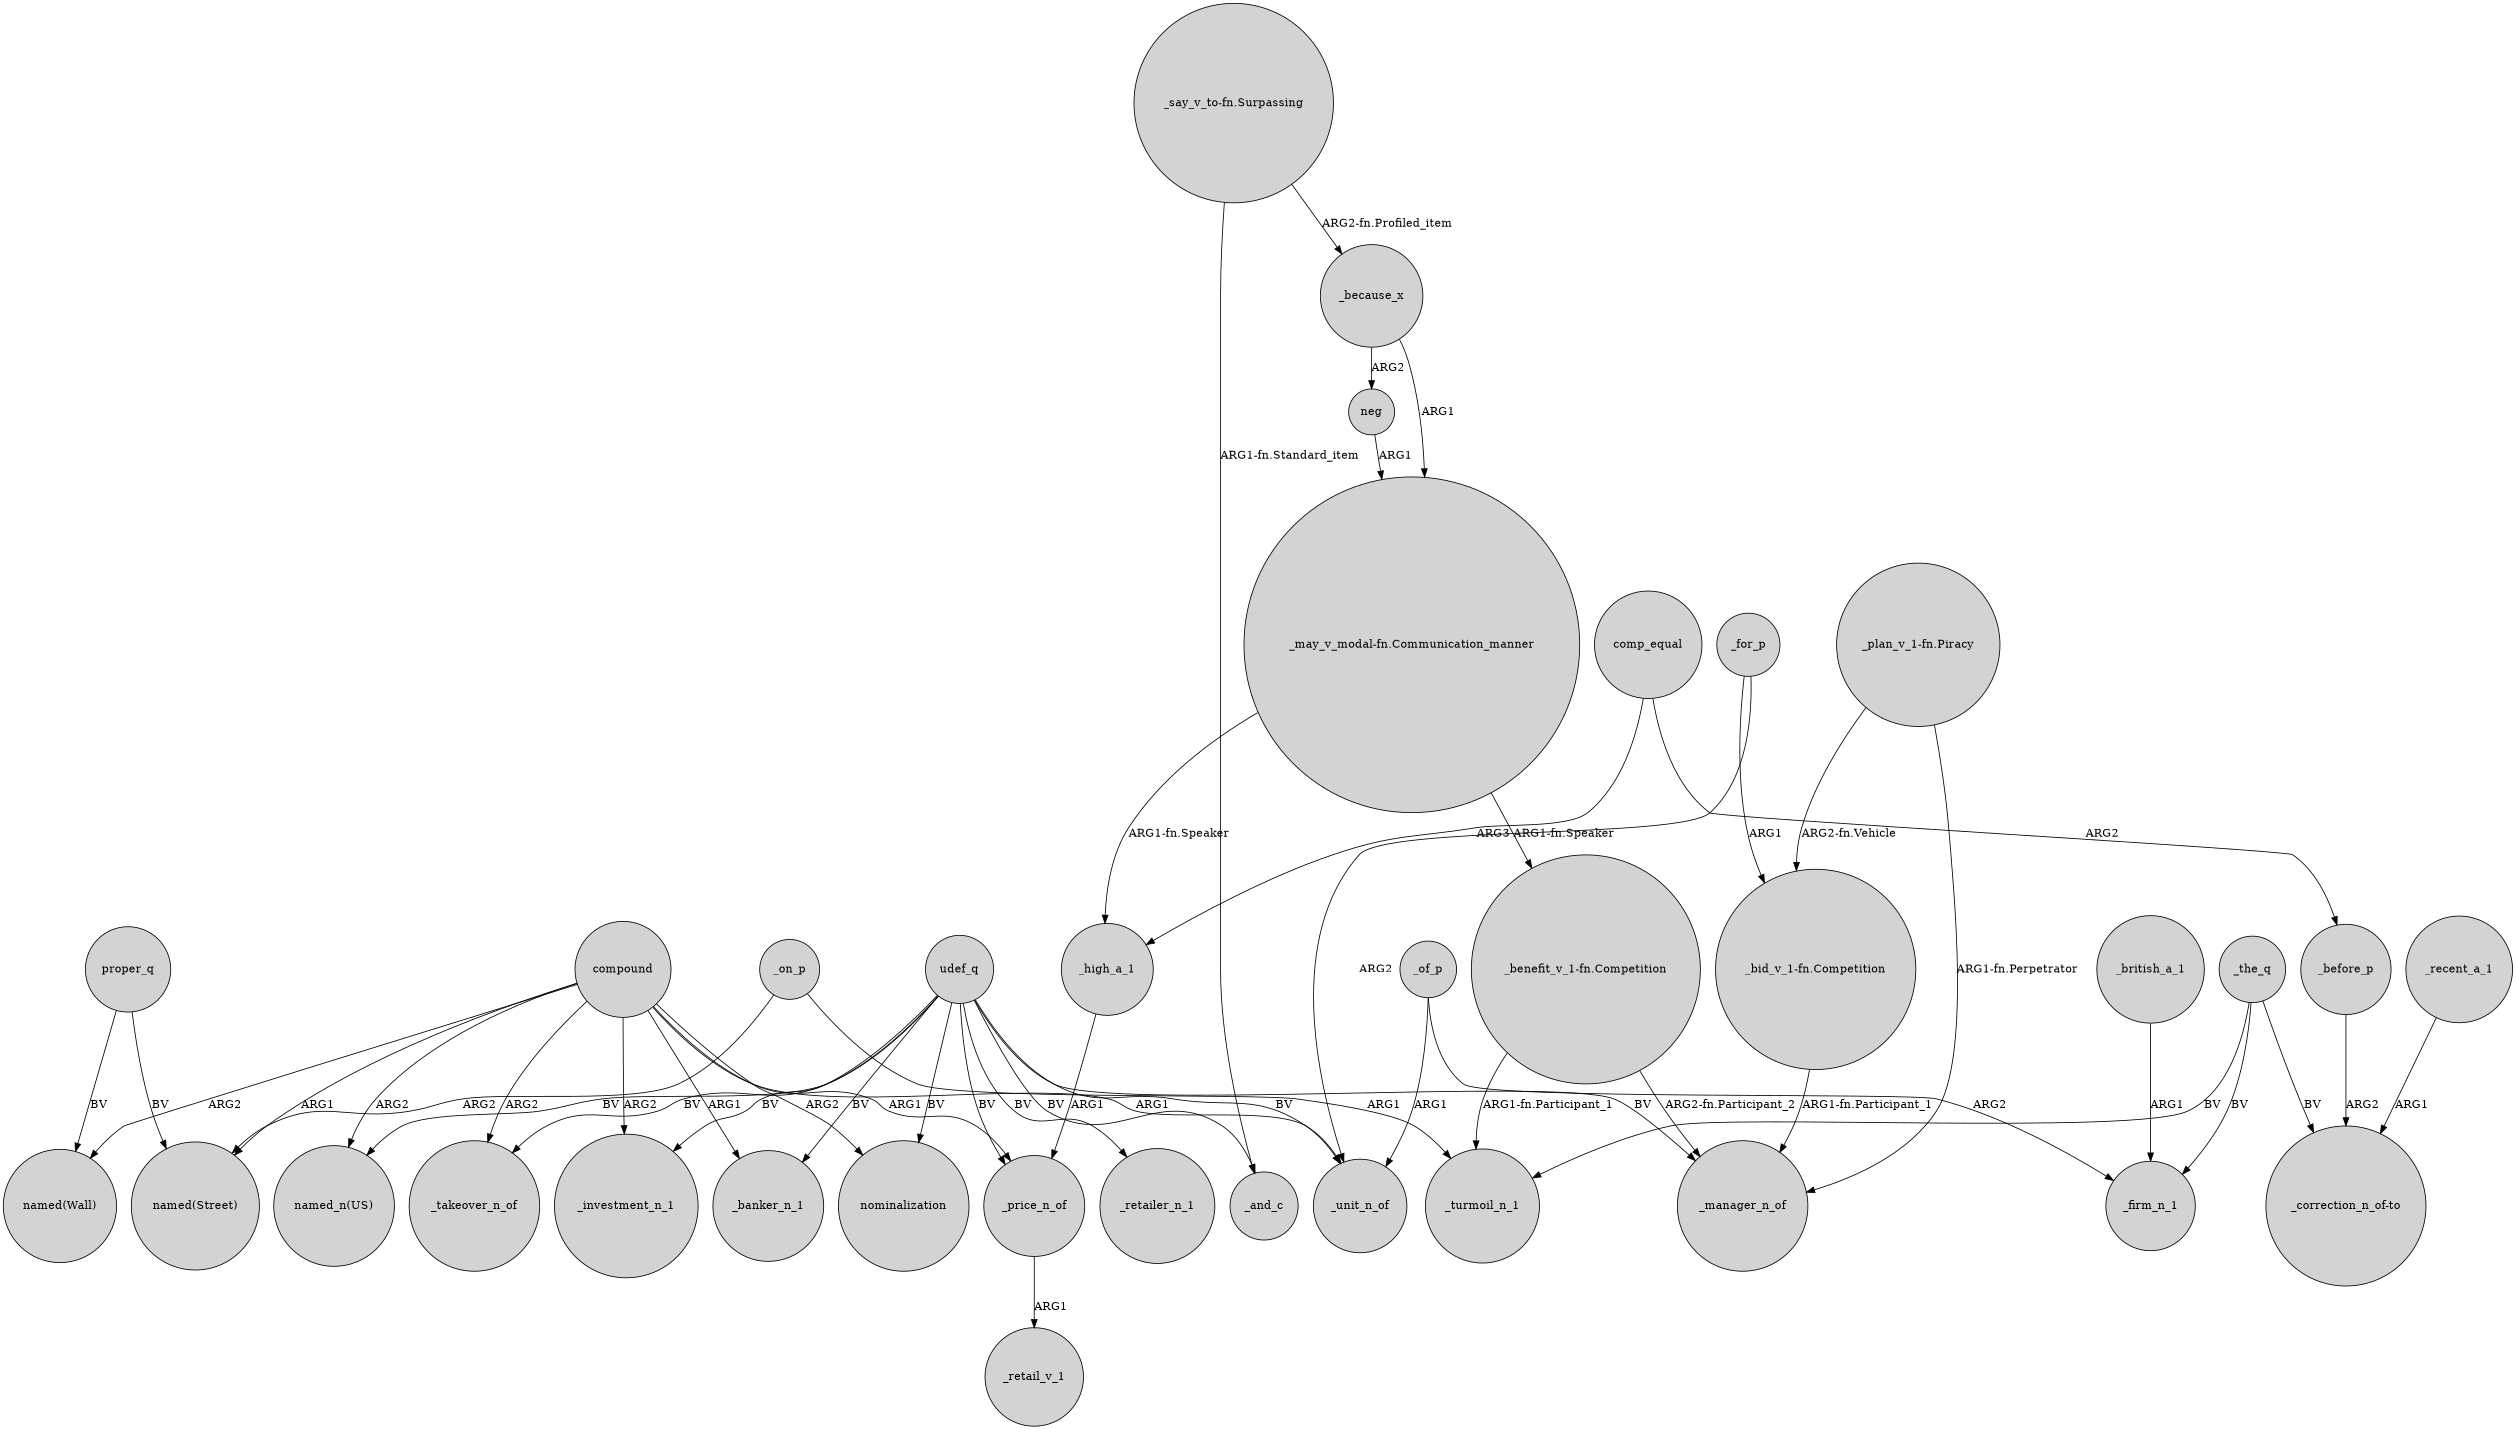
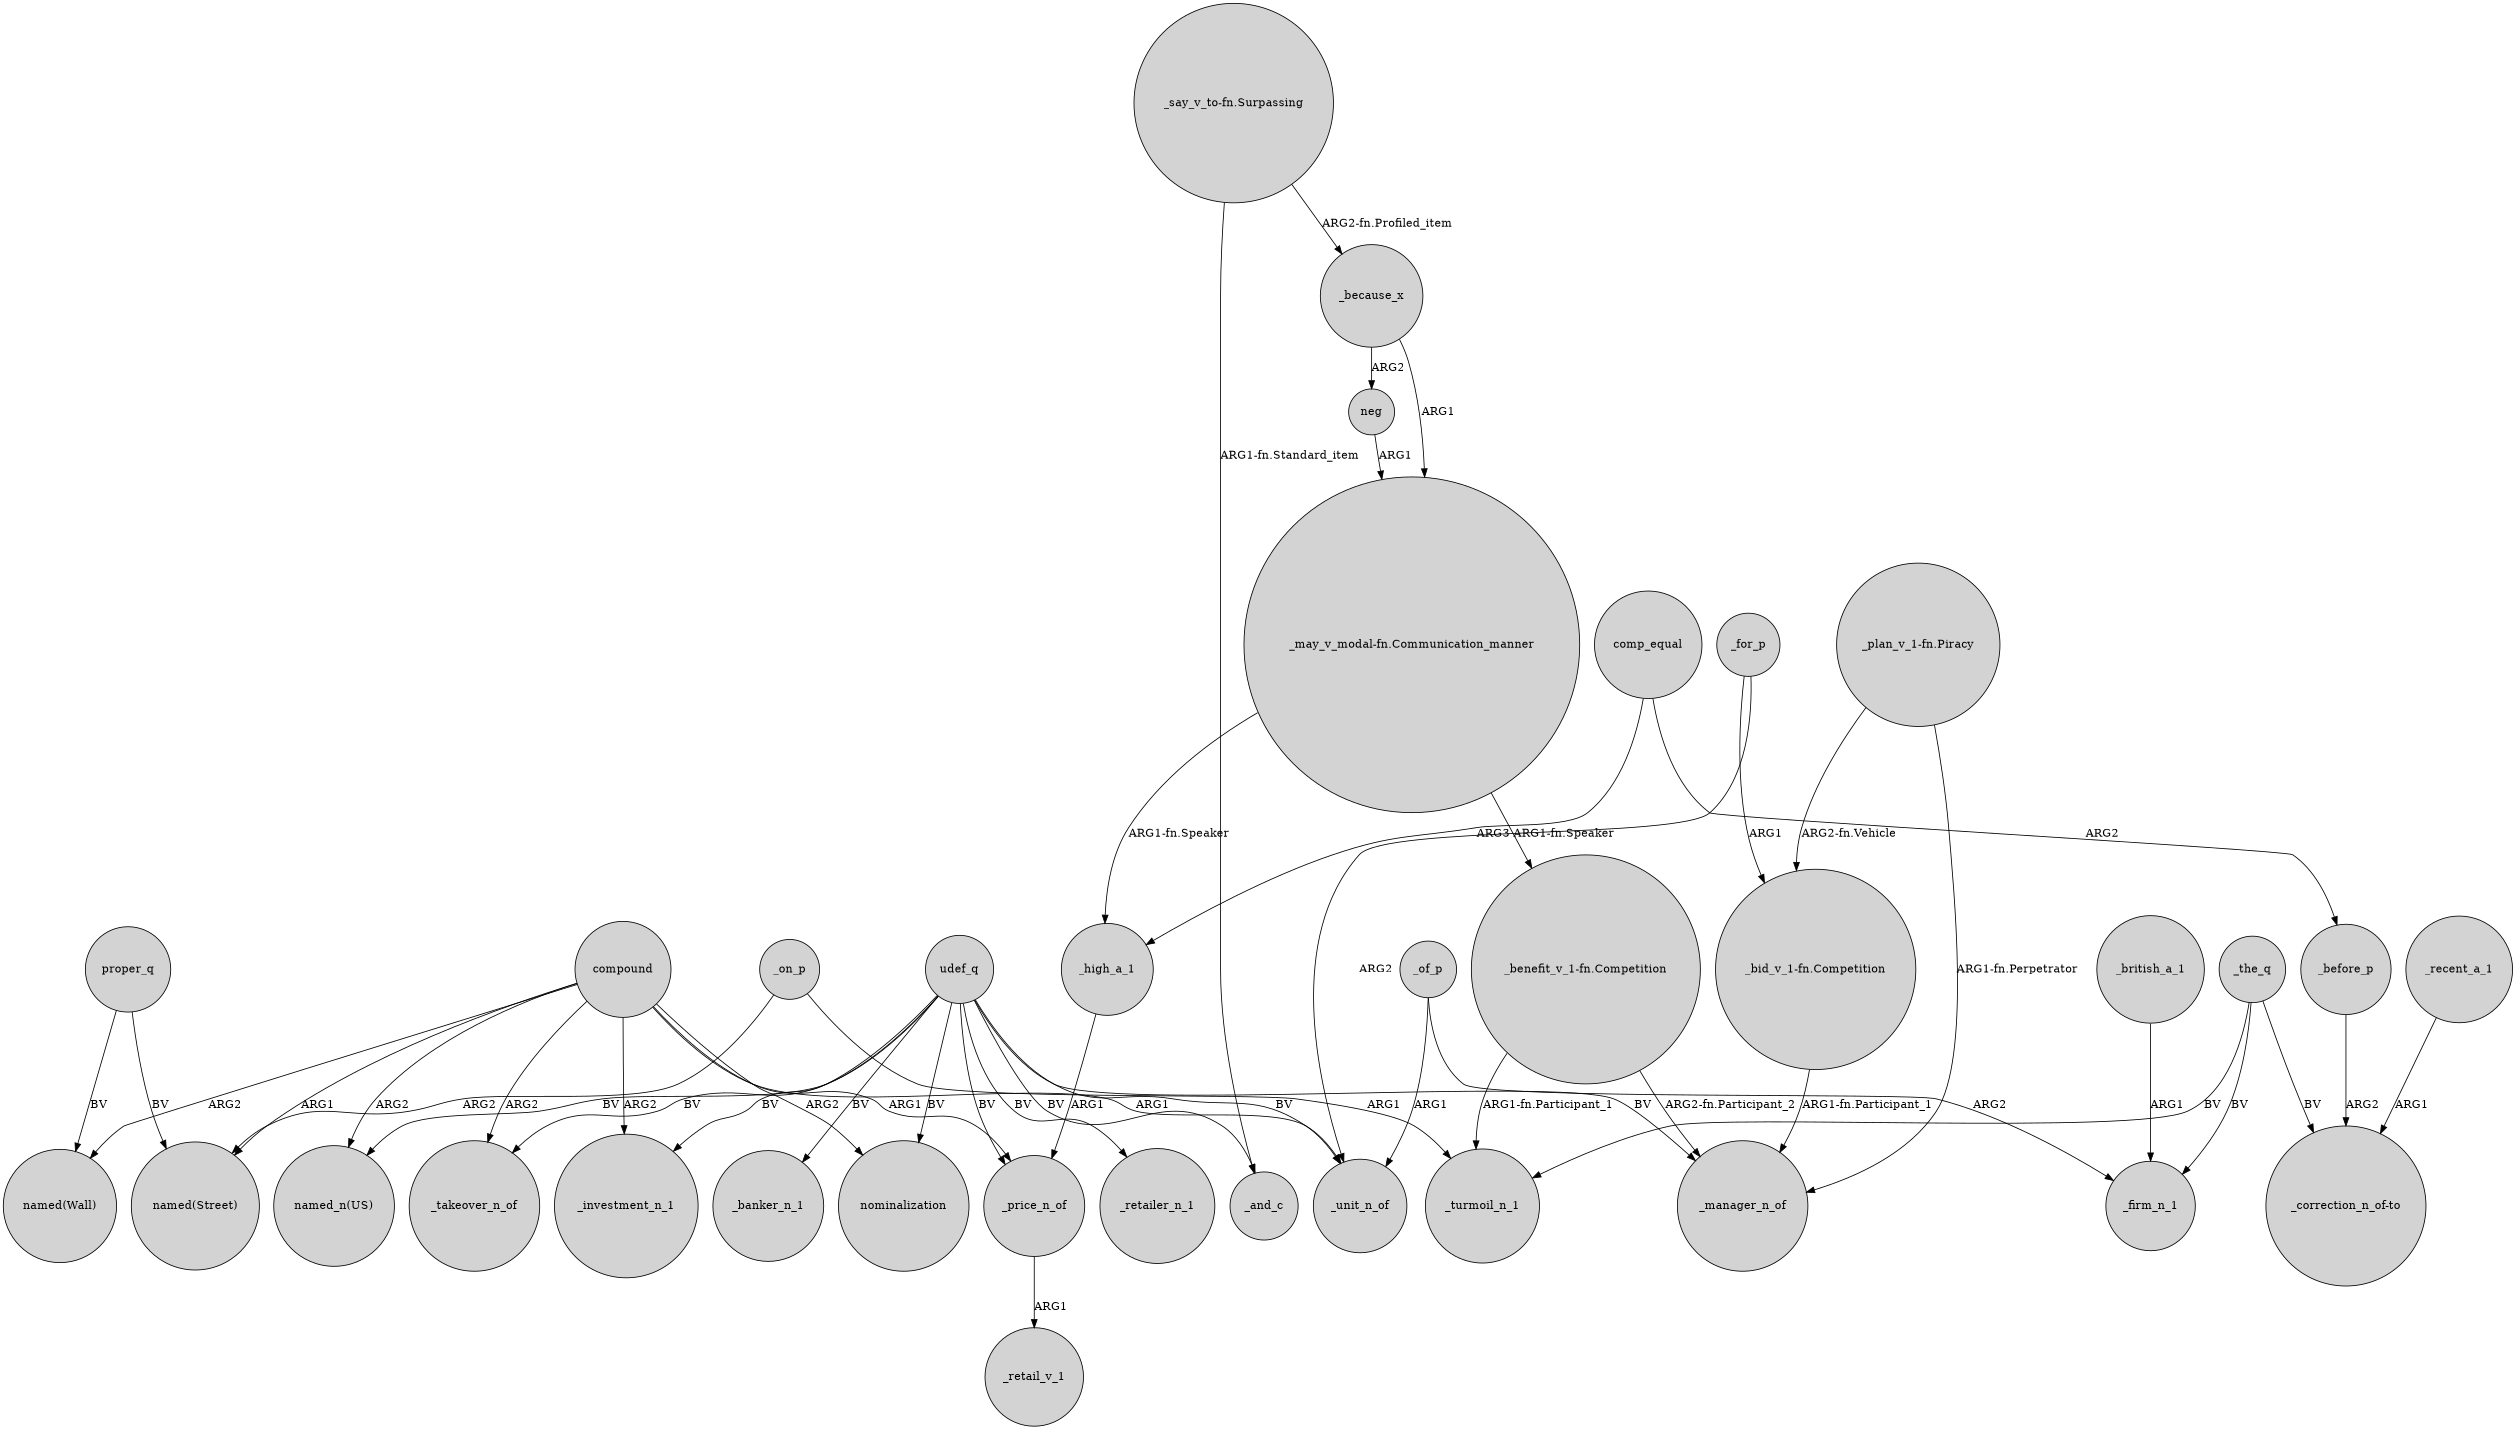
edge "compound" -> "_banker_n_1": removed, label "ARG1"
